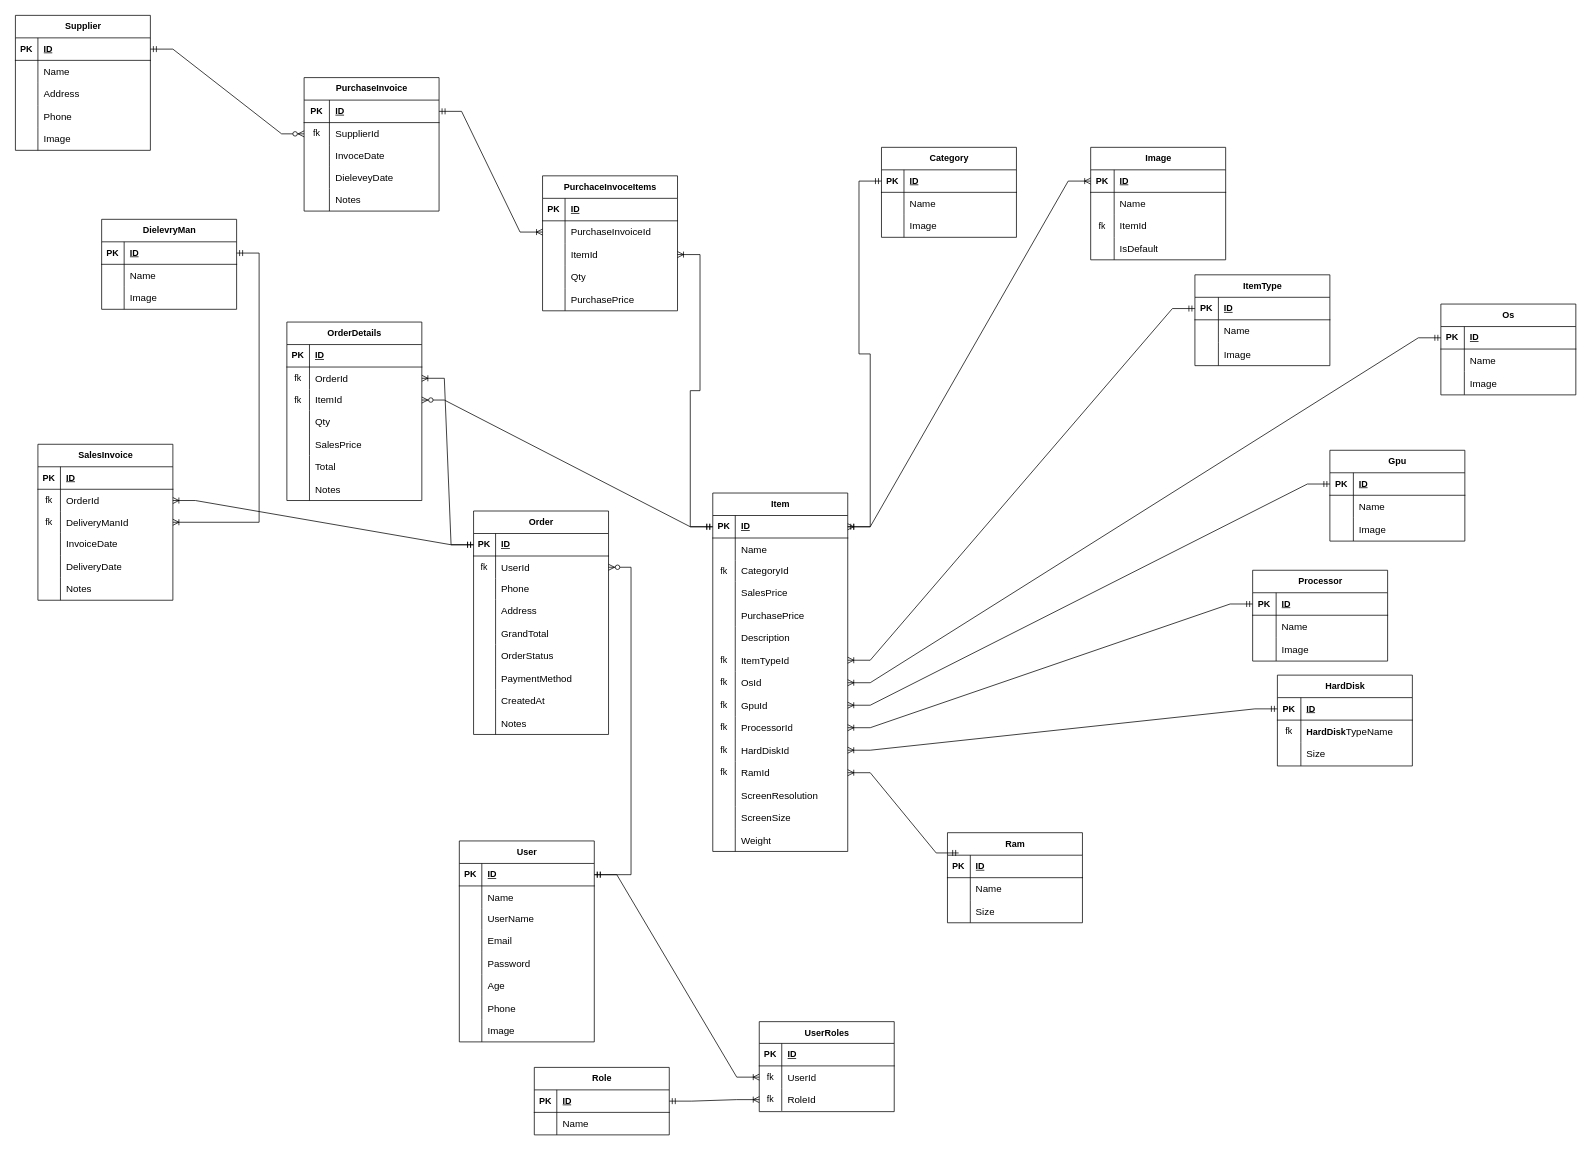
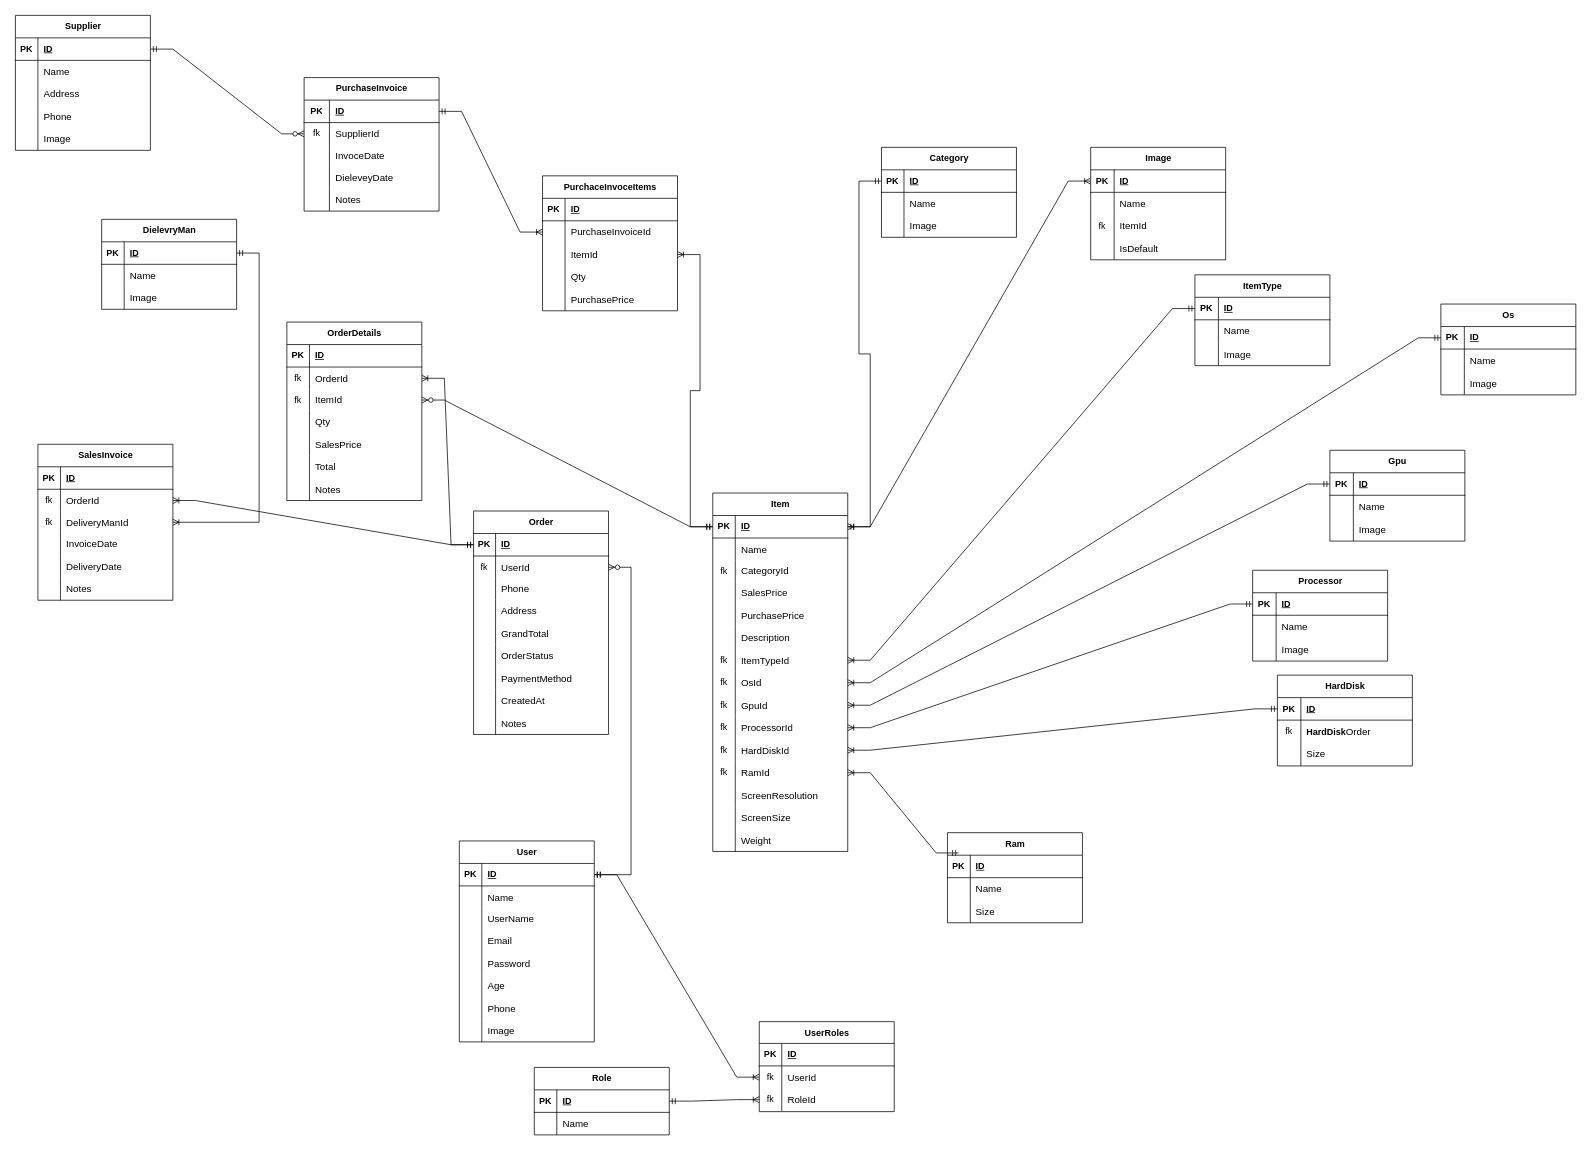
node "HardDiskTypeName": label "HardDiskTypeName" -> "HardDiskOrder"
